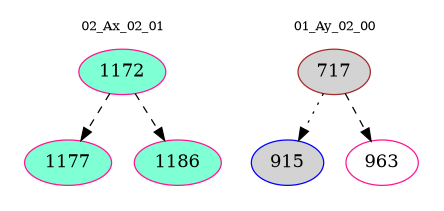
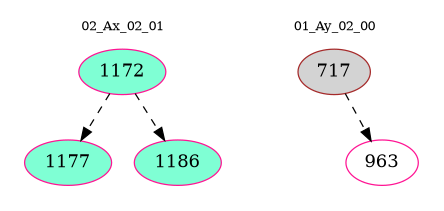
node "915": removed
